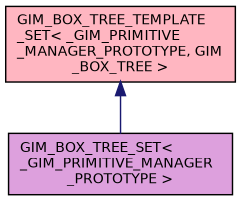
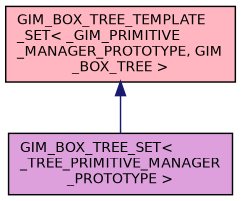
node "GIM_BOX_TREE_SET< _GIM_PRIMITIVE_MANAGER _PROTOTYPE >": label "GIM_BOX_TREE_SET< _GIM_PRIMITIVE_MANAGER _PROTOTYPE >" -> "GIM_BOX_TREE_SET< _TREE_PRIMITIVE_MANAGER _PROTOTYPE >"
